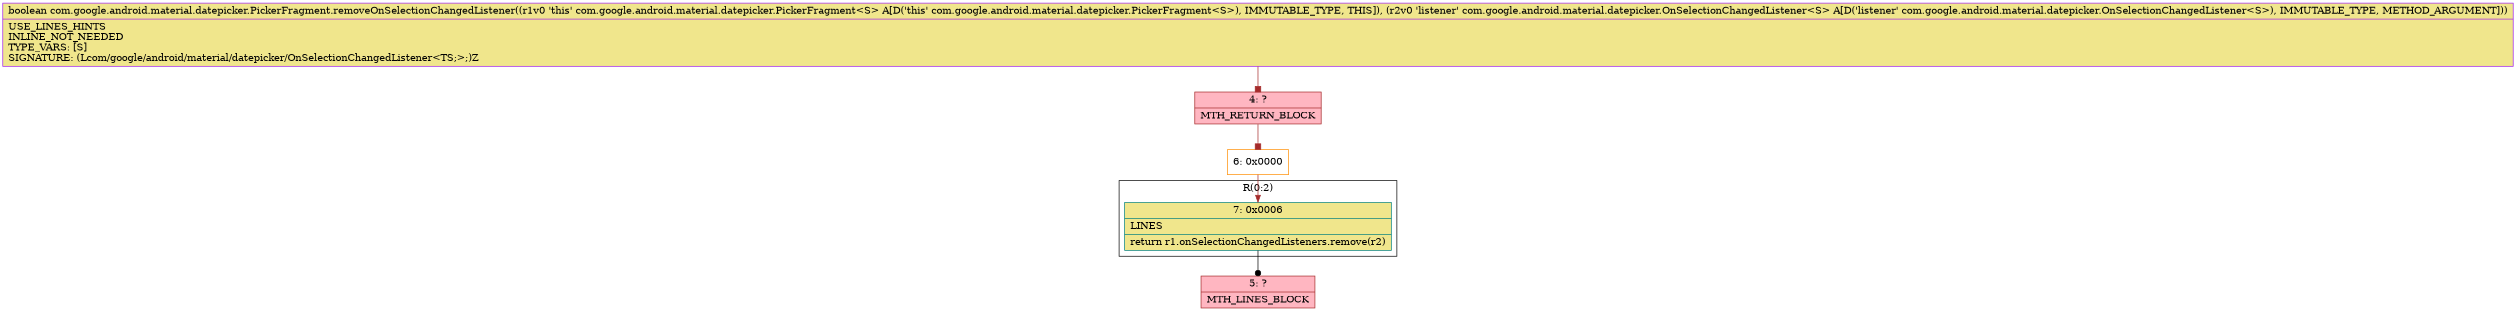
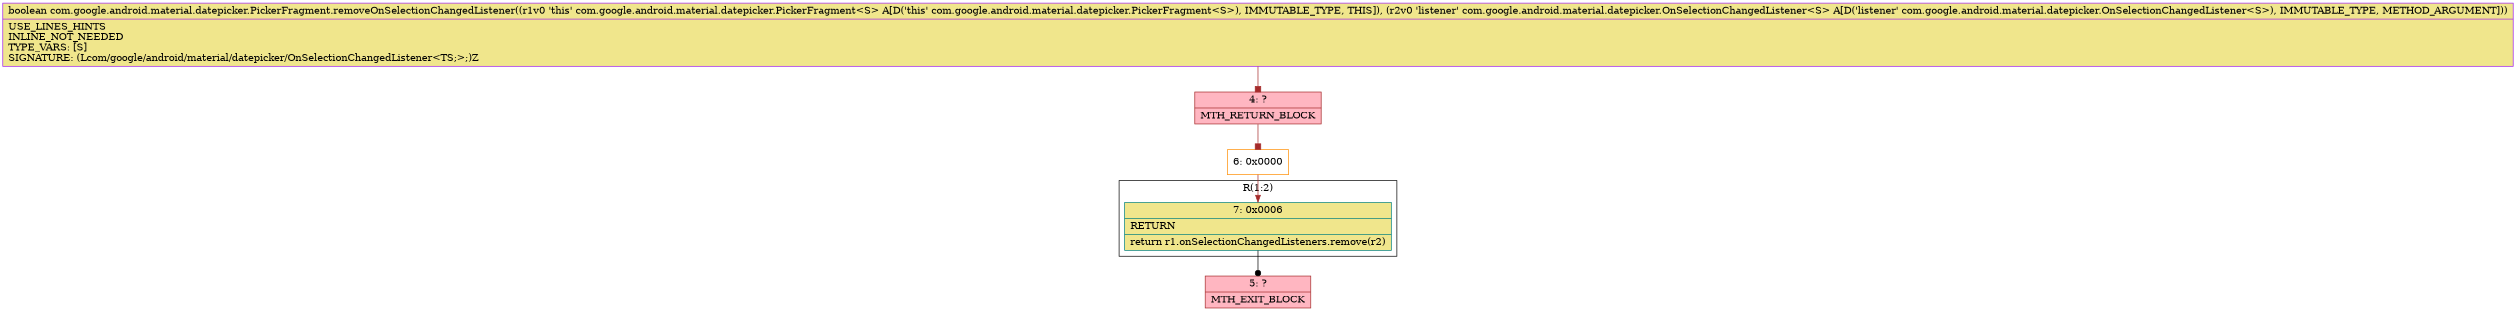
cluster "R(0:2)": label "R(0:2)" -> "R(1:2)"
node "7: 0x0006": text "LINES" -> "RETURN"
node "5: ?": text "MTH_LINES_BLOCK" -> "MTH_EXIT_BLOCK"
